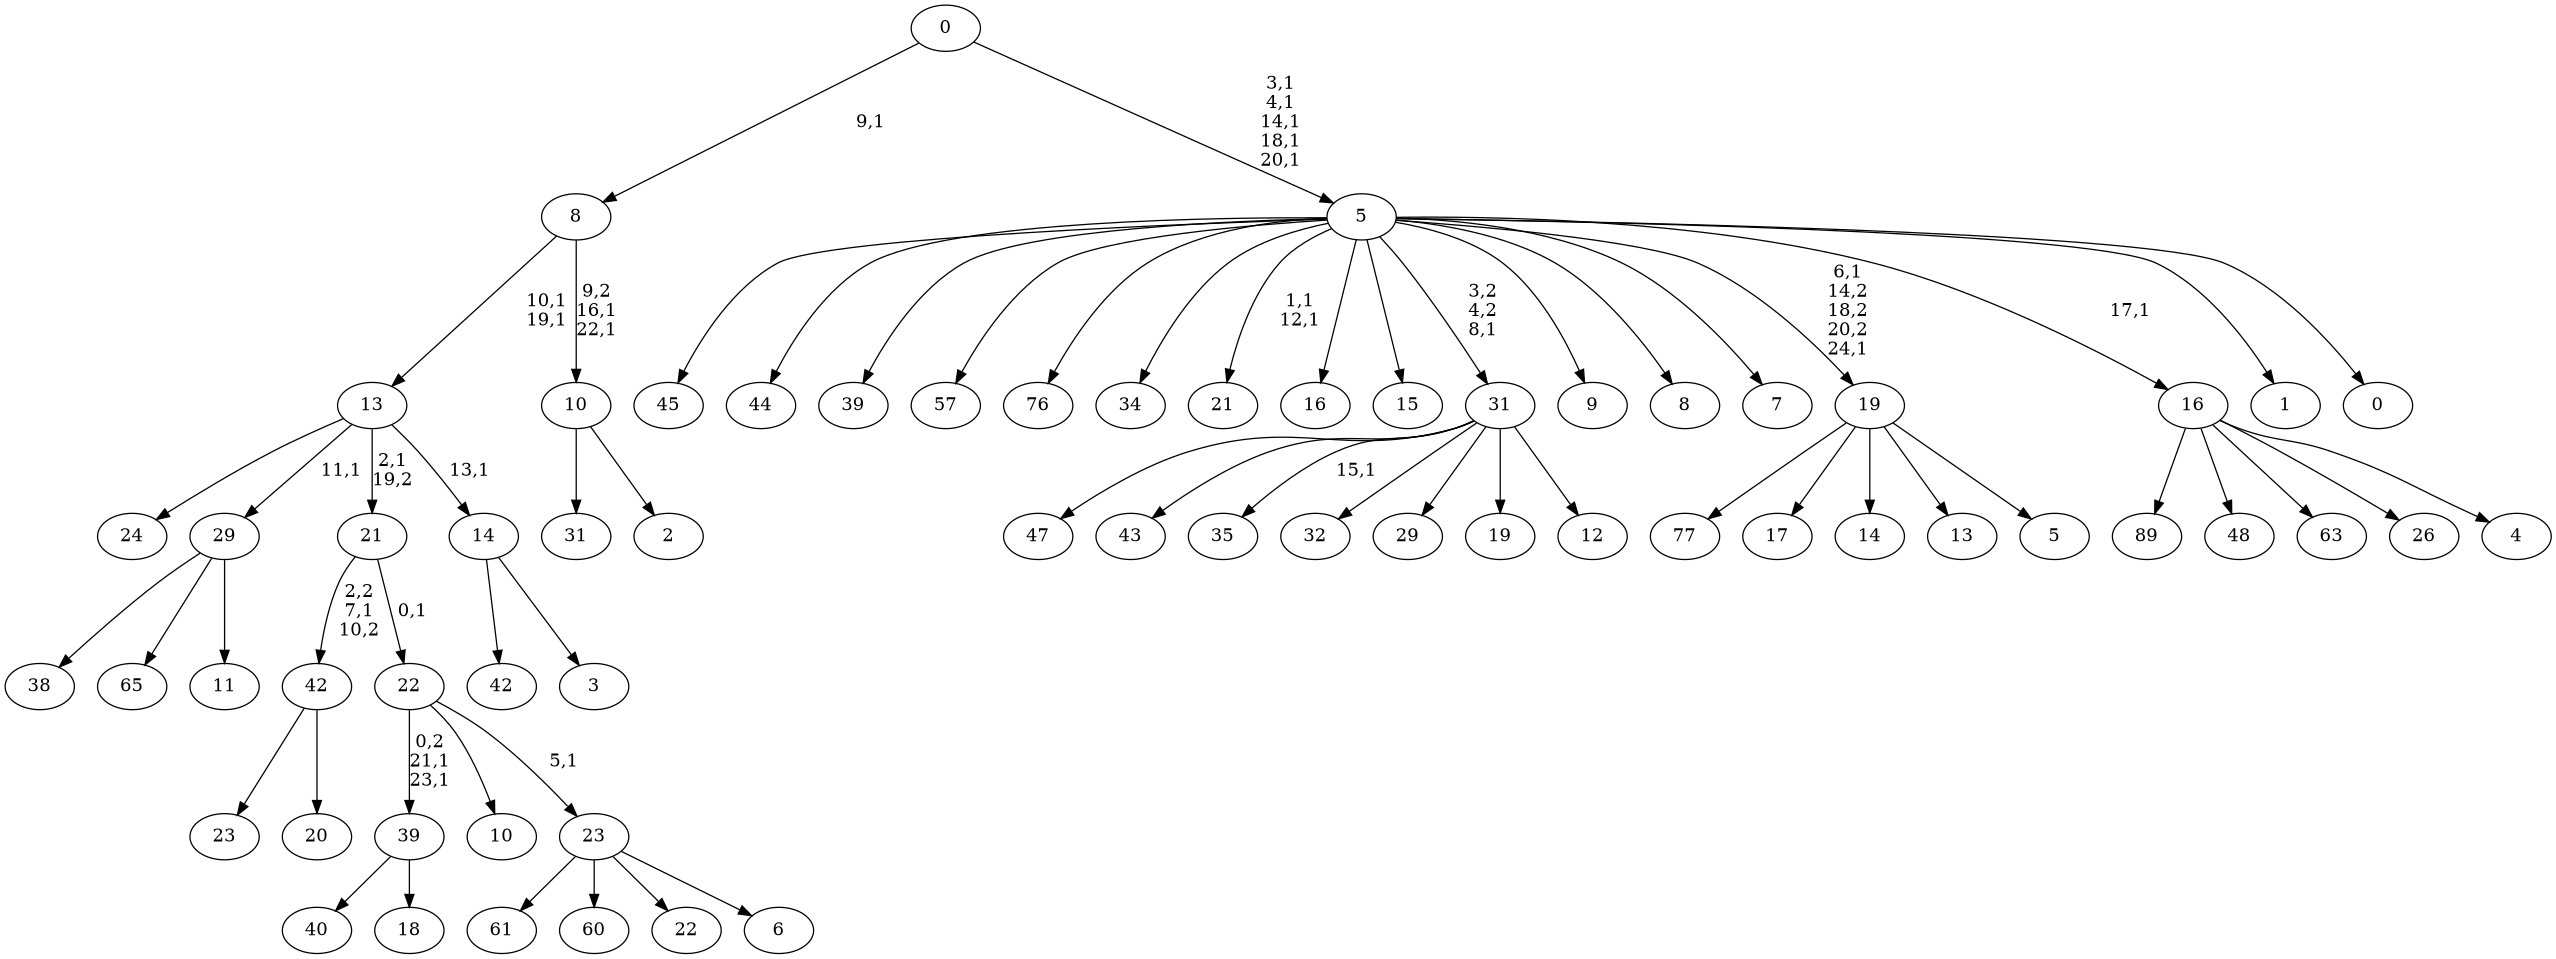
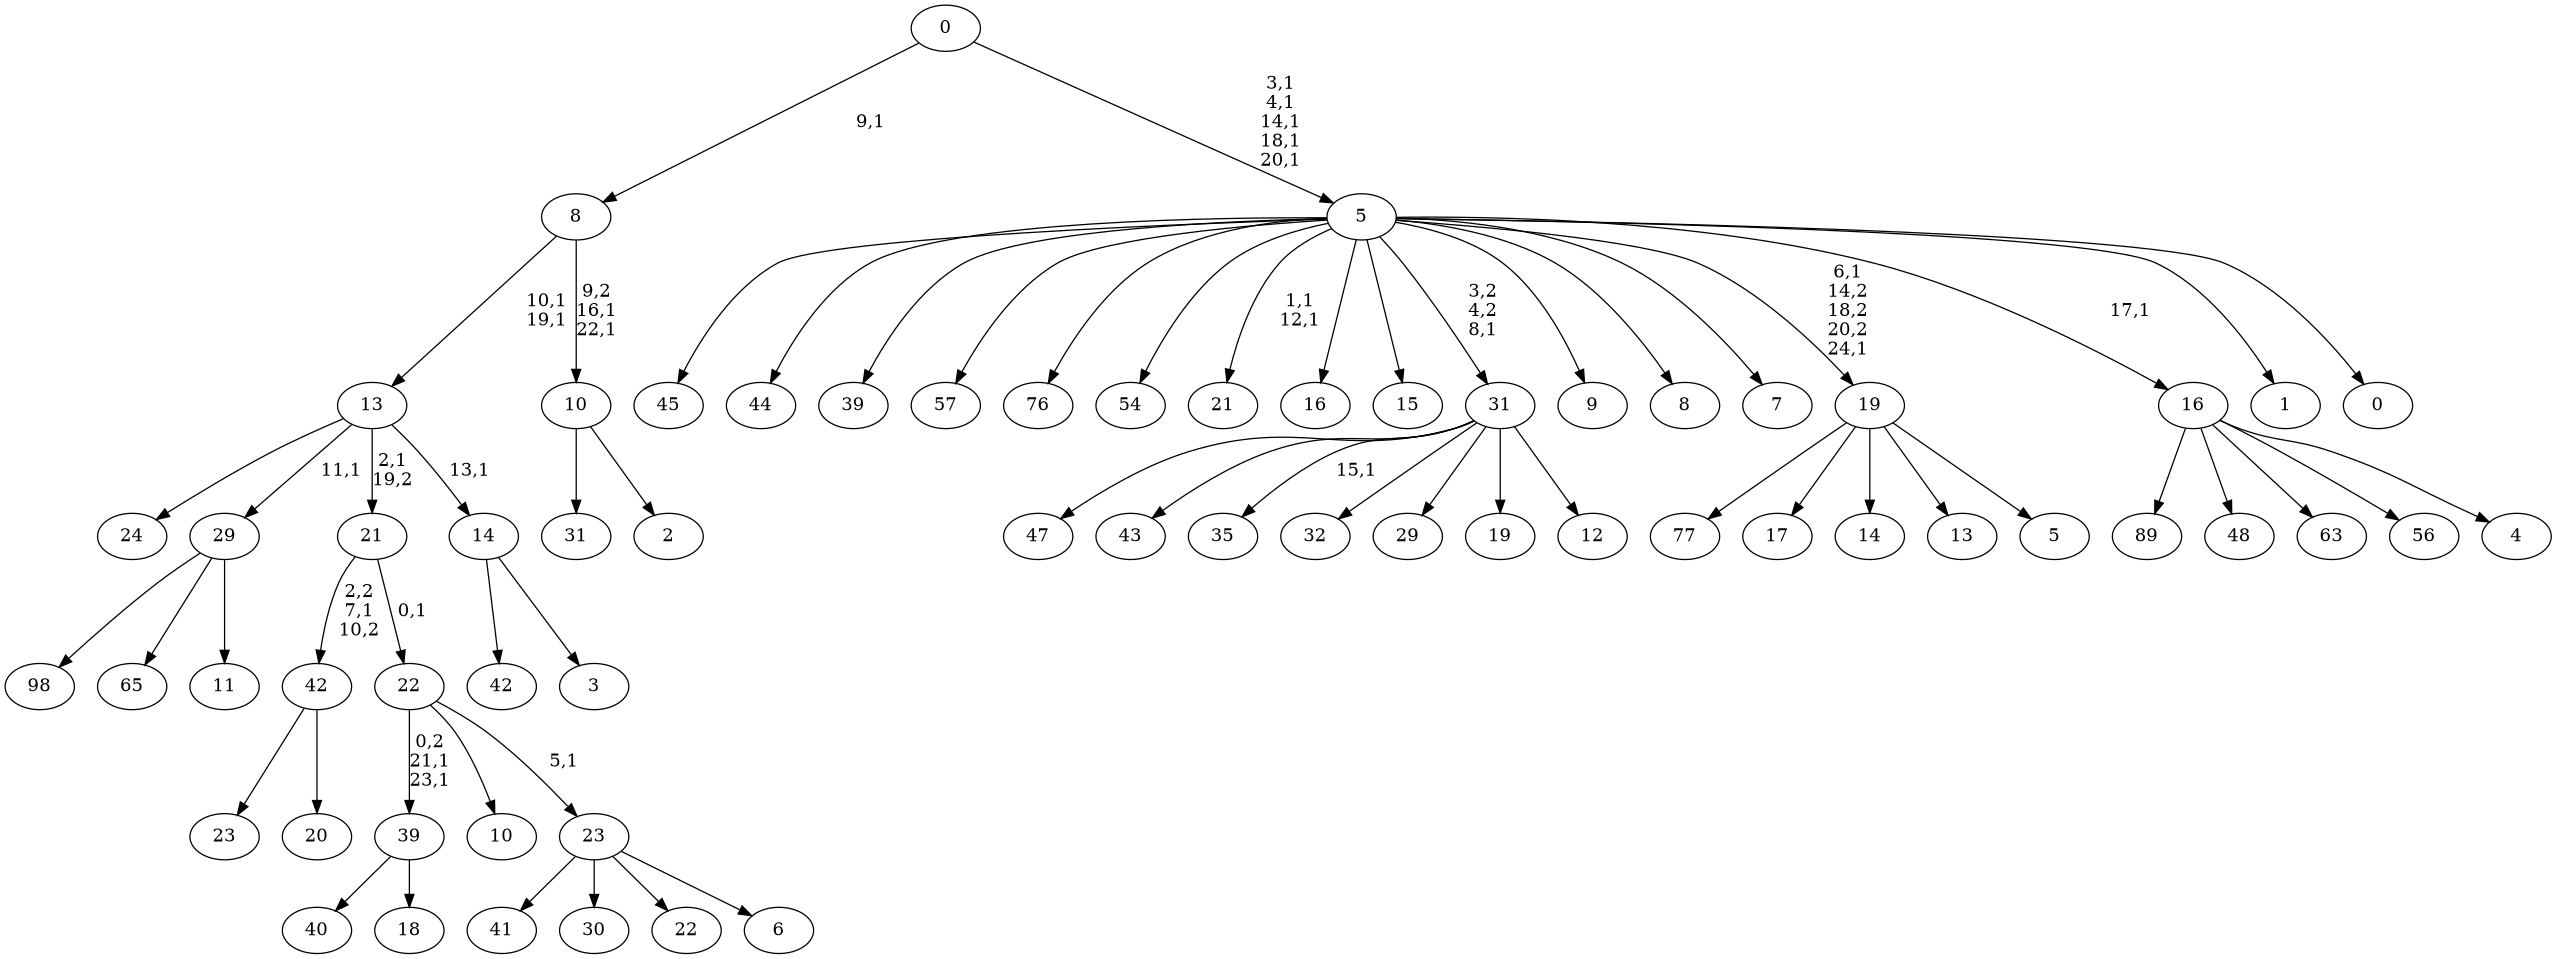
node "34": label "34" -> "54"
node "26": label "26" -> "56"
node "38": label "38" -> "98"
node "61": label "61" -> "41"
node "60": label "60" -> "30"
